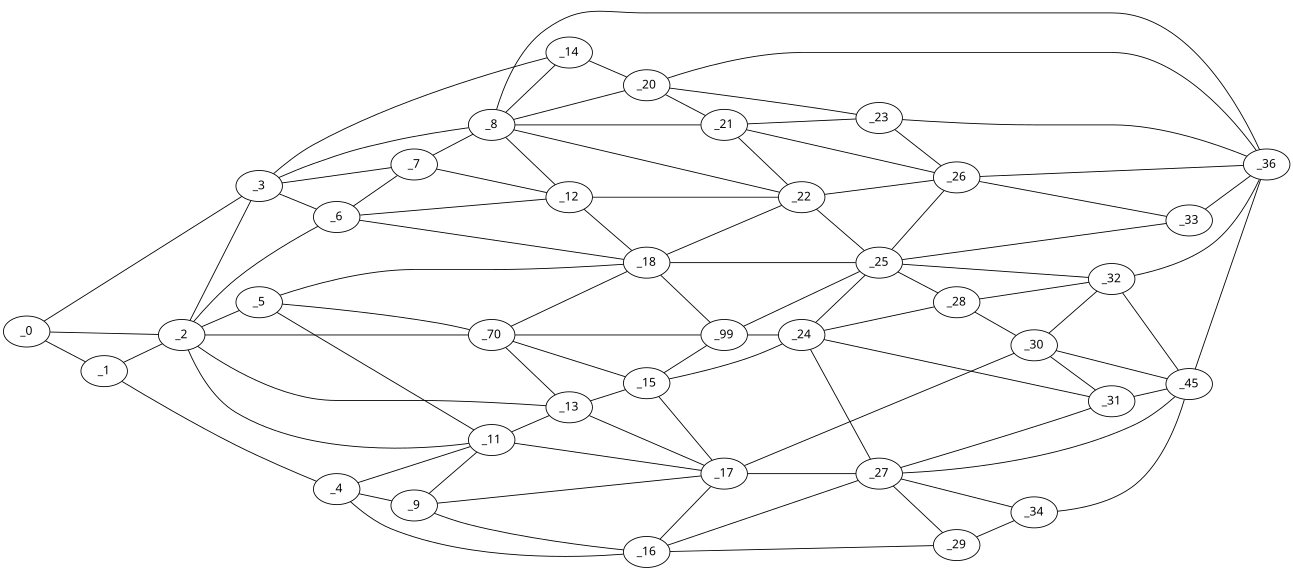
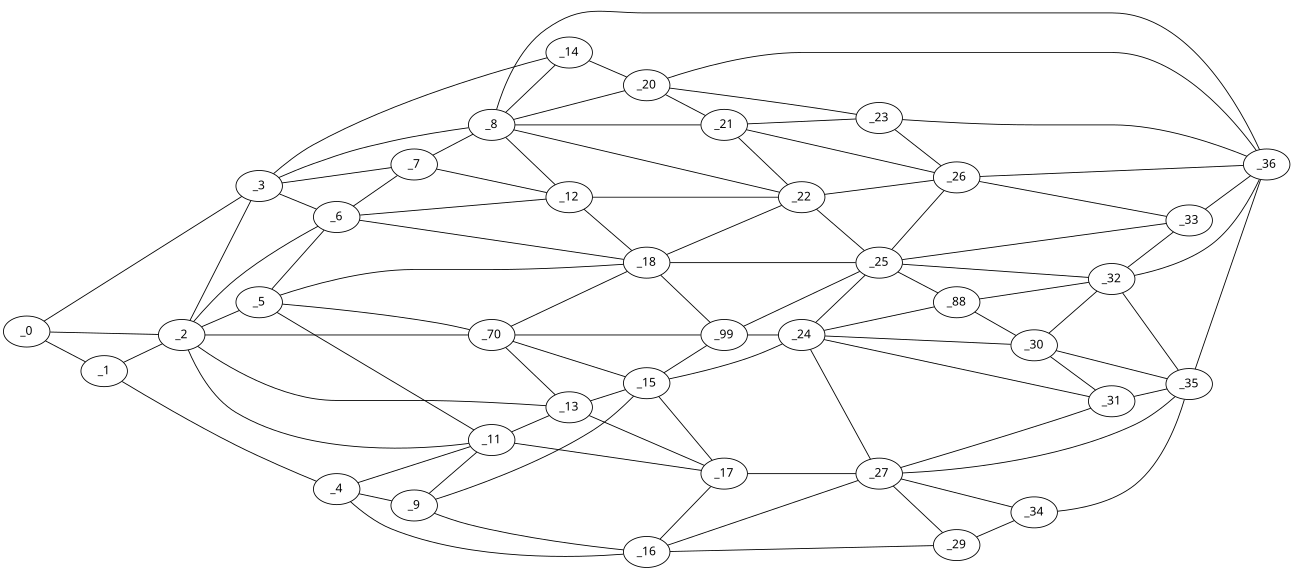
edge "_33" -- "_32": added
edge "_6" -- "_5": added
node "_28": label "_28" -> "_88"
node "_45": label "_45" -> "_35"
edge "_30" -- "_17": now "_30" -- "_24"
edge "_17" -- "_9": now "_15" -- "_9"
